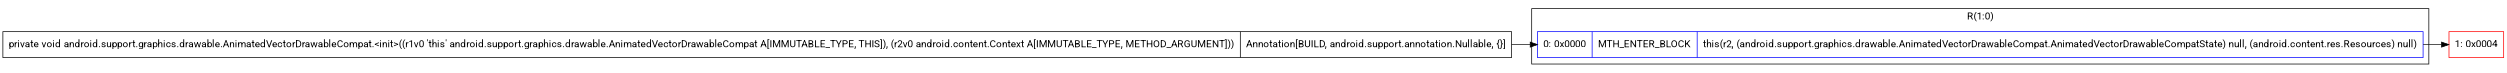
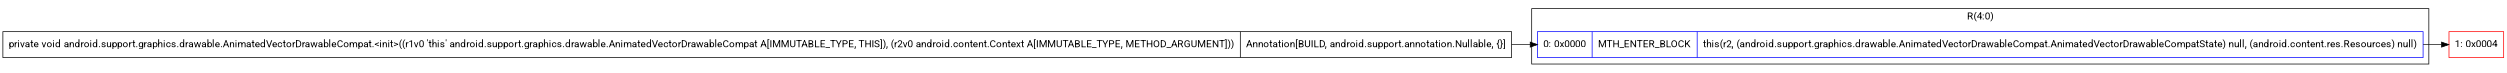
cluster "R(1:0)": label "R(1:0)" -> "R(4:0)"
